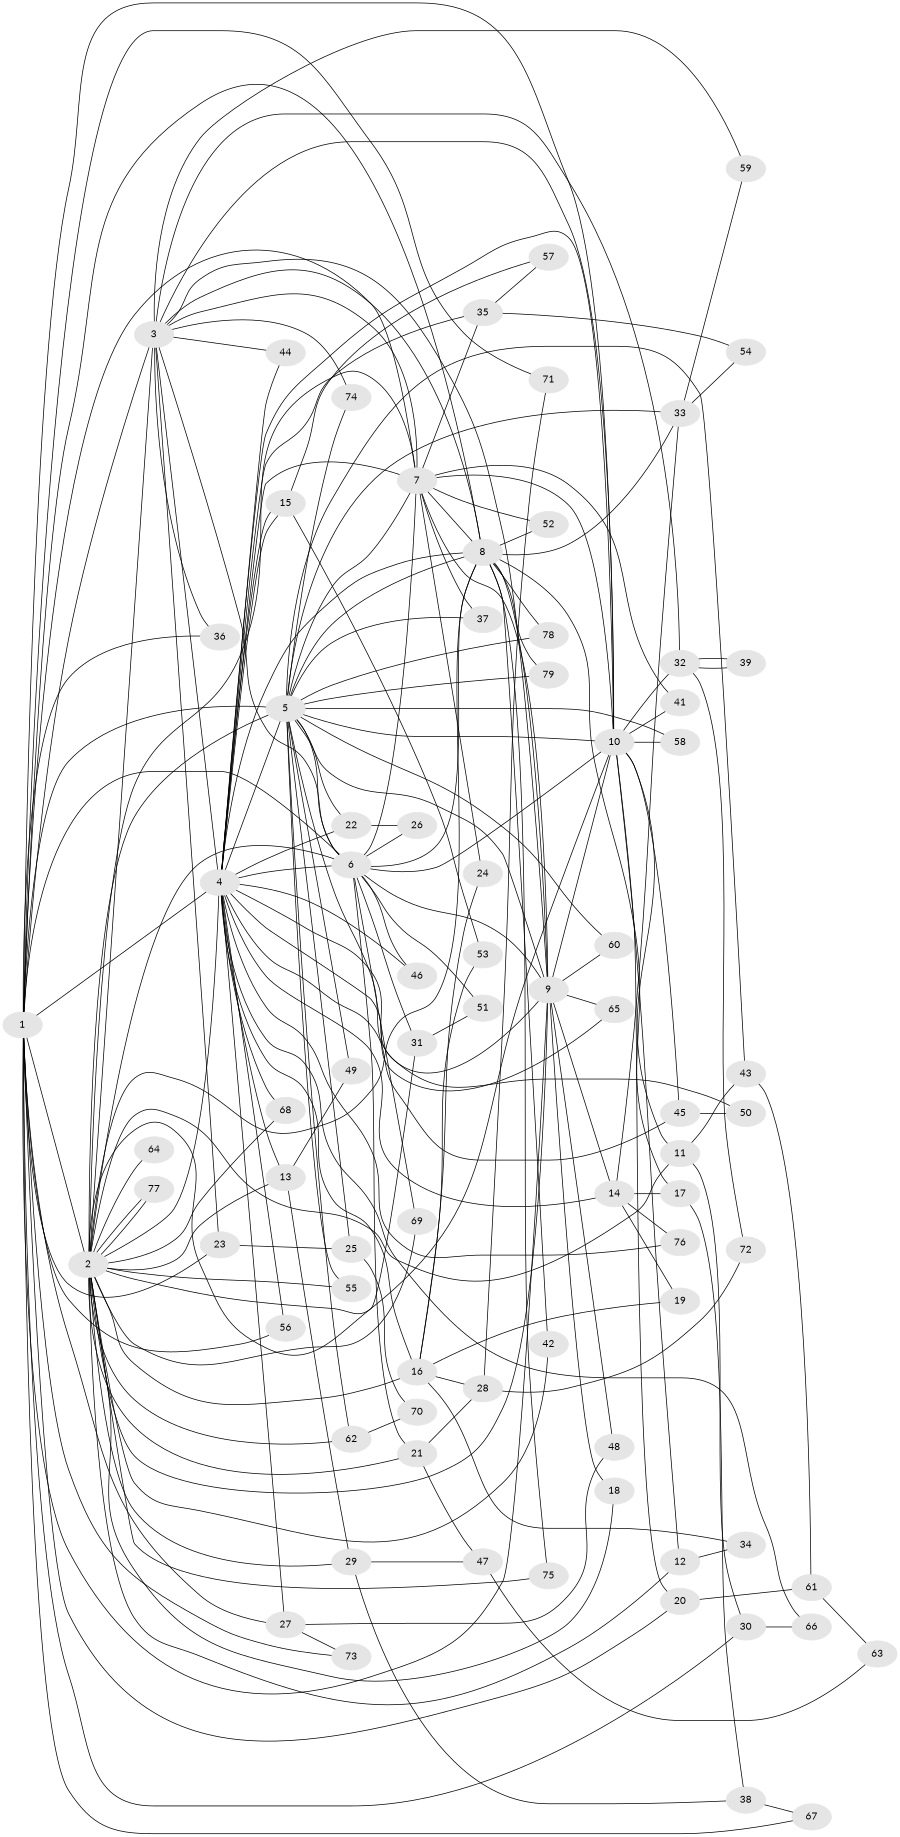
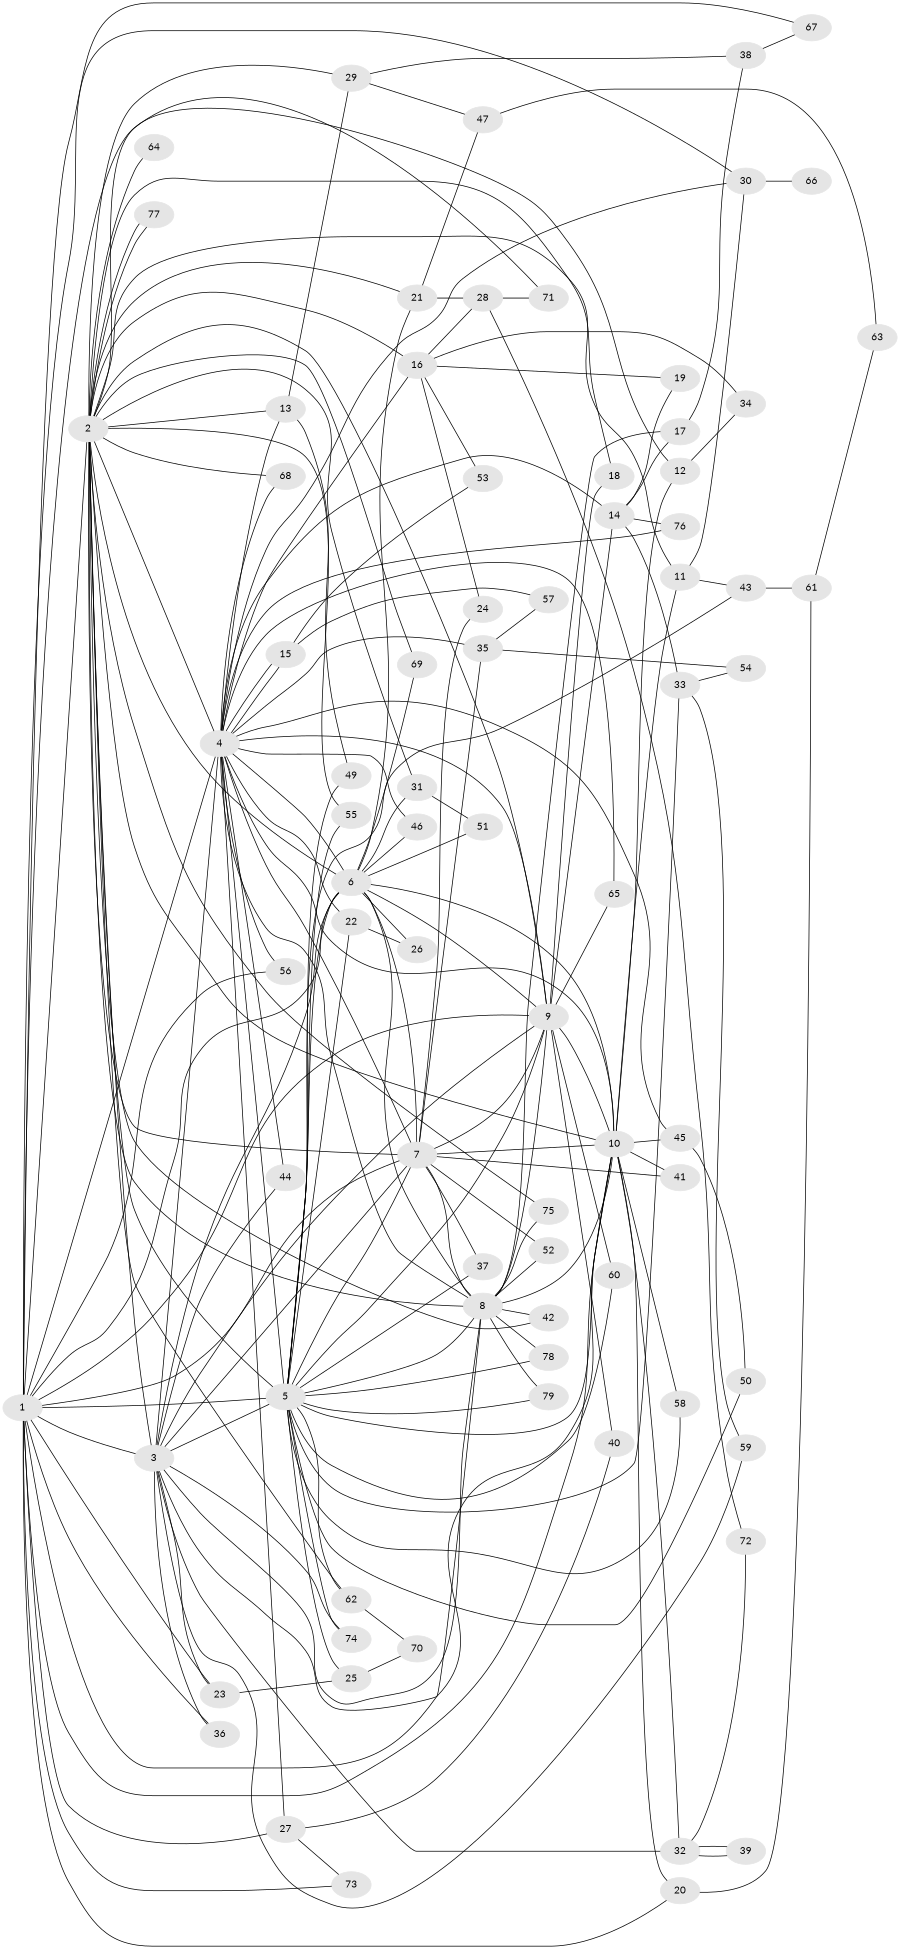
edge "33" -- "8": now "10" -- "8"
edge "4" -- "66": now "4" -- "30"
edge "5" -- "3": added
node "48": label "48" -> "40"
